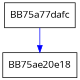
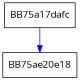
node "BB75a77dafc": label "BB75a77dafc" -> "BB75a17dafc"
